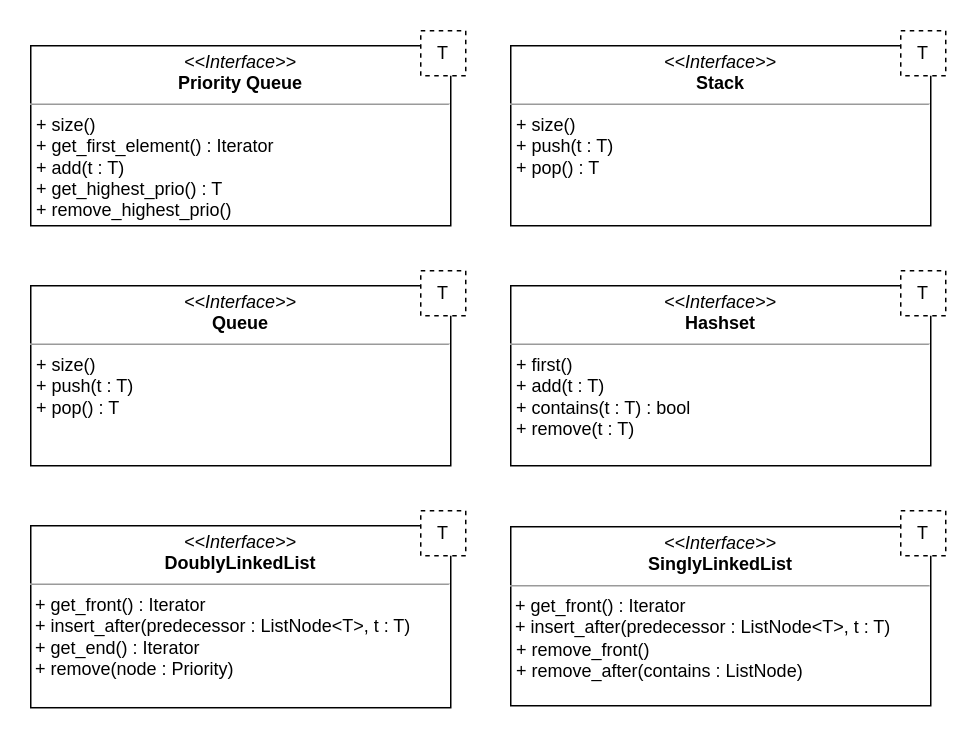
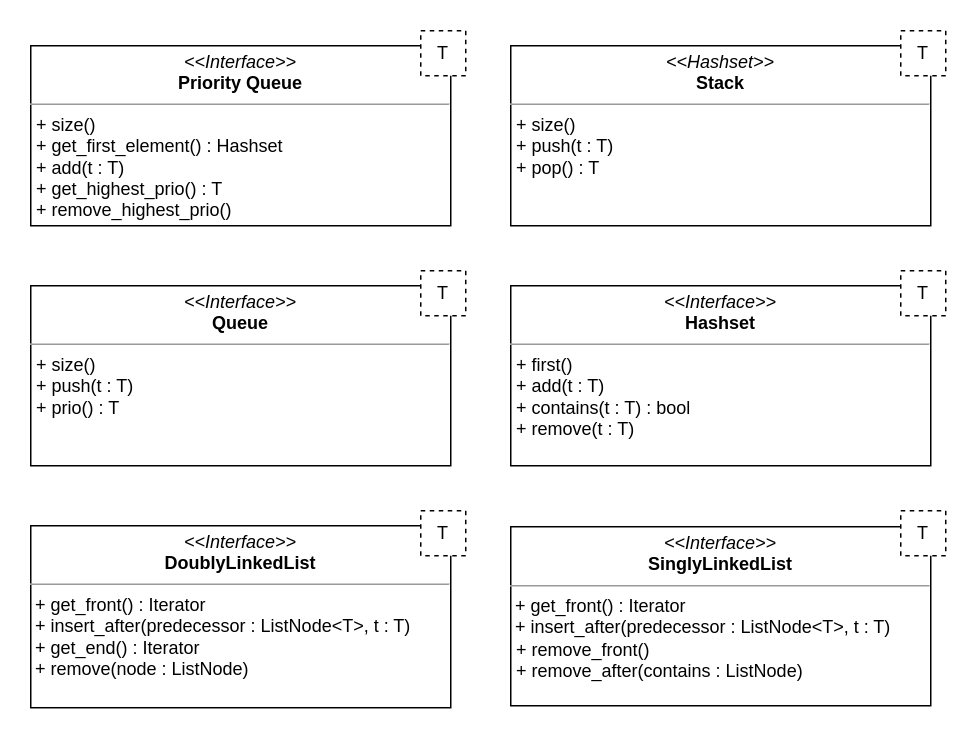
node "<<Interface>> Stack + size() + push(t : T) + pop() : T": label "<<Interface>> Stack + size() + push(t : T) + pop() : T" -> "<<Hashset>> Stack + size() + push(t : T) + pop() : T"
node "<<Interface>> Priority Queue + size() + get_first_element() : Iterator + add(t : T) + get_highest_prio() : T + remove_highest_prio()": label "<<Interface>> Priority Queue + size() + get_first_element() : Iterator + add(t : T) + get_highest_prio() : T + remove_highest_prio()" -> "<<Interface>> Priority Queue + size() + get_first_element() : Hashset + add(t : T) + get_highest_prio() : T + remove_highest_prio()"
node "<<Interface>> Queue + size() + push(t : T) + pop() : T": label "<<Interface>> Queue + size() + push(t : T) + pop() : T" -> "<<Interface>> Queue + size() + push(t : T) + prio() : T"
node "<<Interface>> DoublyLinkedList + get_front() : Iterator + insert_after(predecessor : ListNode<T>, t : T) + get_end() : Iterator + remove(node : Priority)": label "<<Interface>> DoublyLinkedList + get_front() : Iterator + insert_after(predecessor : ListNode<T>, t : T) + get_end() : Iterator + remove(node : Priority)" -> "<<Interface>> DoublyLinkedList + get_front() : Iterator + insert_after(predecessor : ListNode<T>, t : T) + get_end() : Iterator + remove(node : ListNode)"
